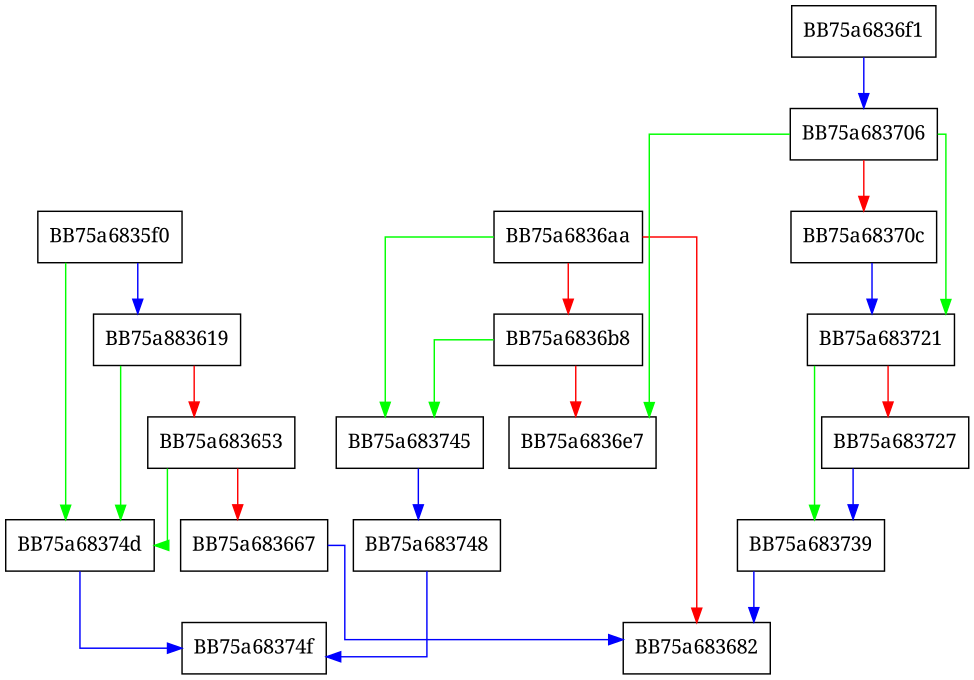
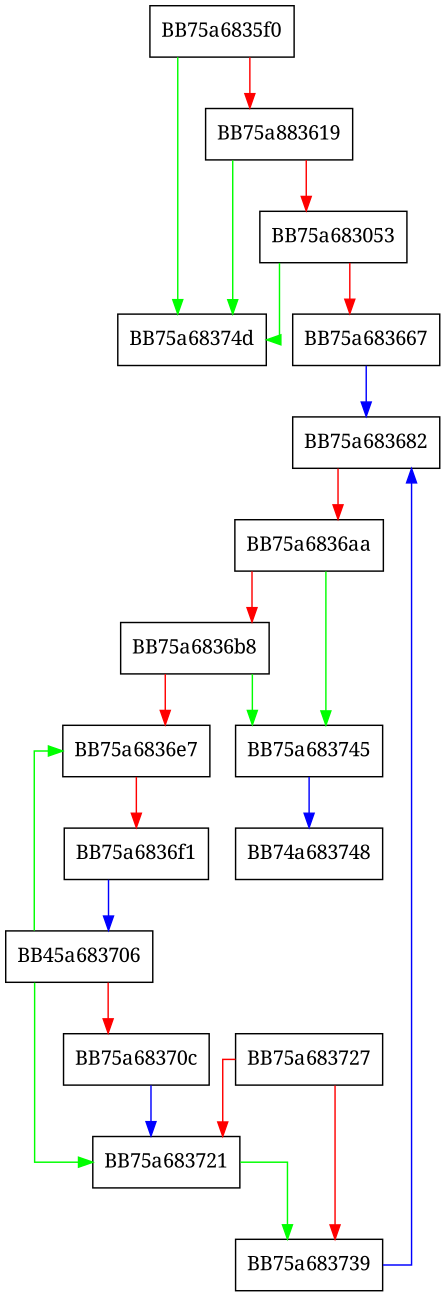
node "BB75a683706": label "BB75a683706" -> "BB45a683706"
edge "BB75a6835f0" -> "BB75a883619": color blue -> red
edge "BB75a683721" -> "BB75a683727": reversed
edge "BB75a6836aa" -> "BB75a683682": reversed
node "BB75a683653": label "BB75a683653" -> "BB75a683053"
edge "BB75a683727" -> "BB75a683739": color blue -> red
node "BB75a683748": label "BB75a683748" -> "BB74a683748"
node "BB75a68374f": removed
edge "BB75a6836e7" -> "BB75a6836f1": added
